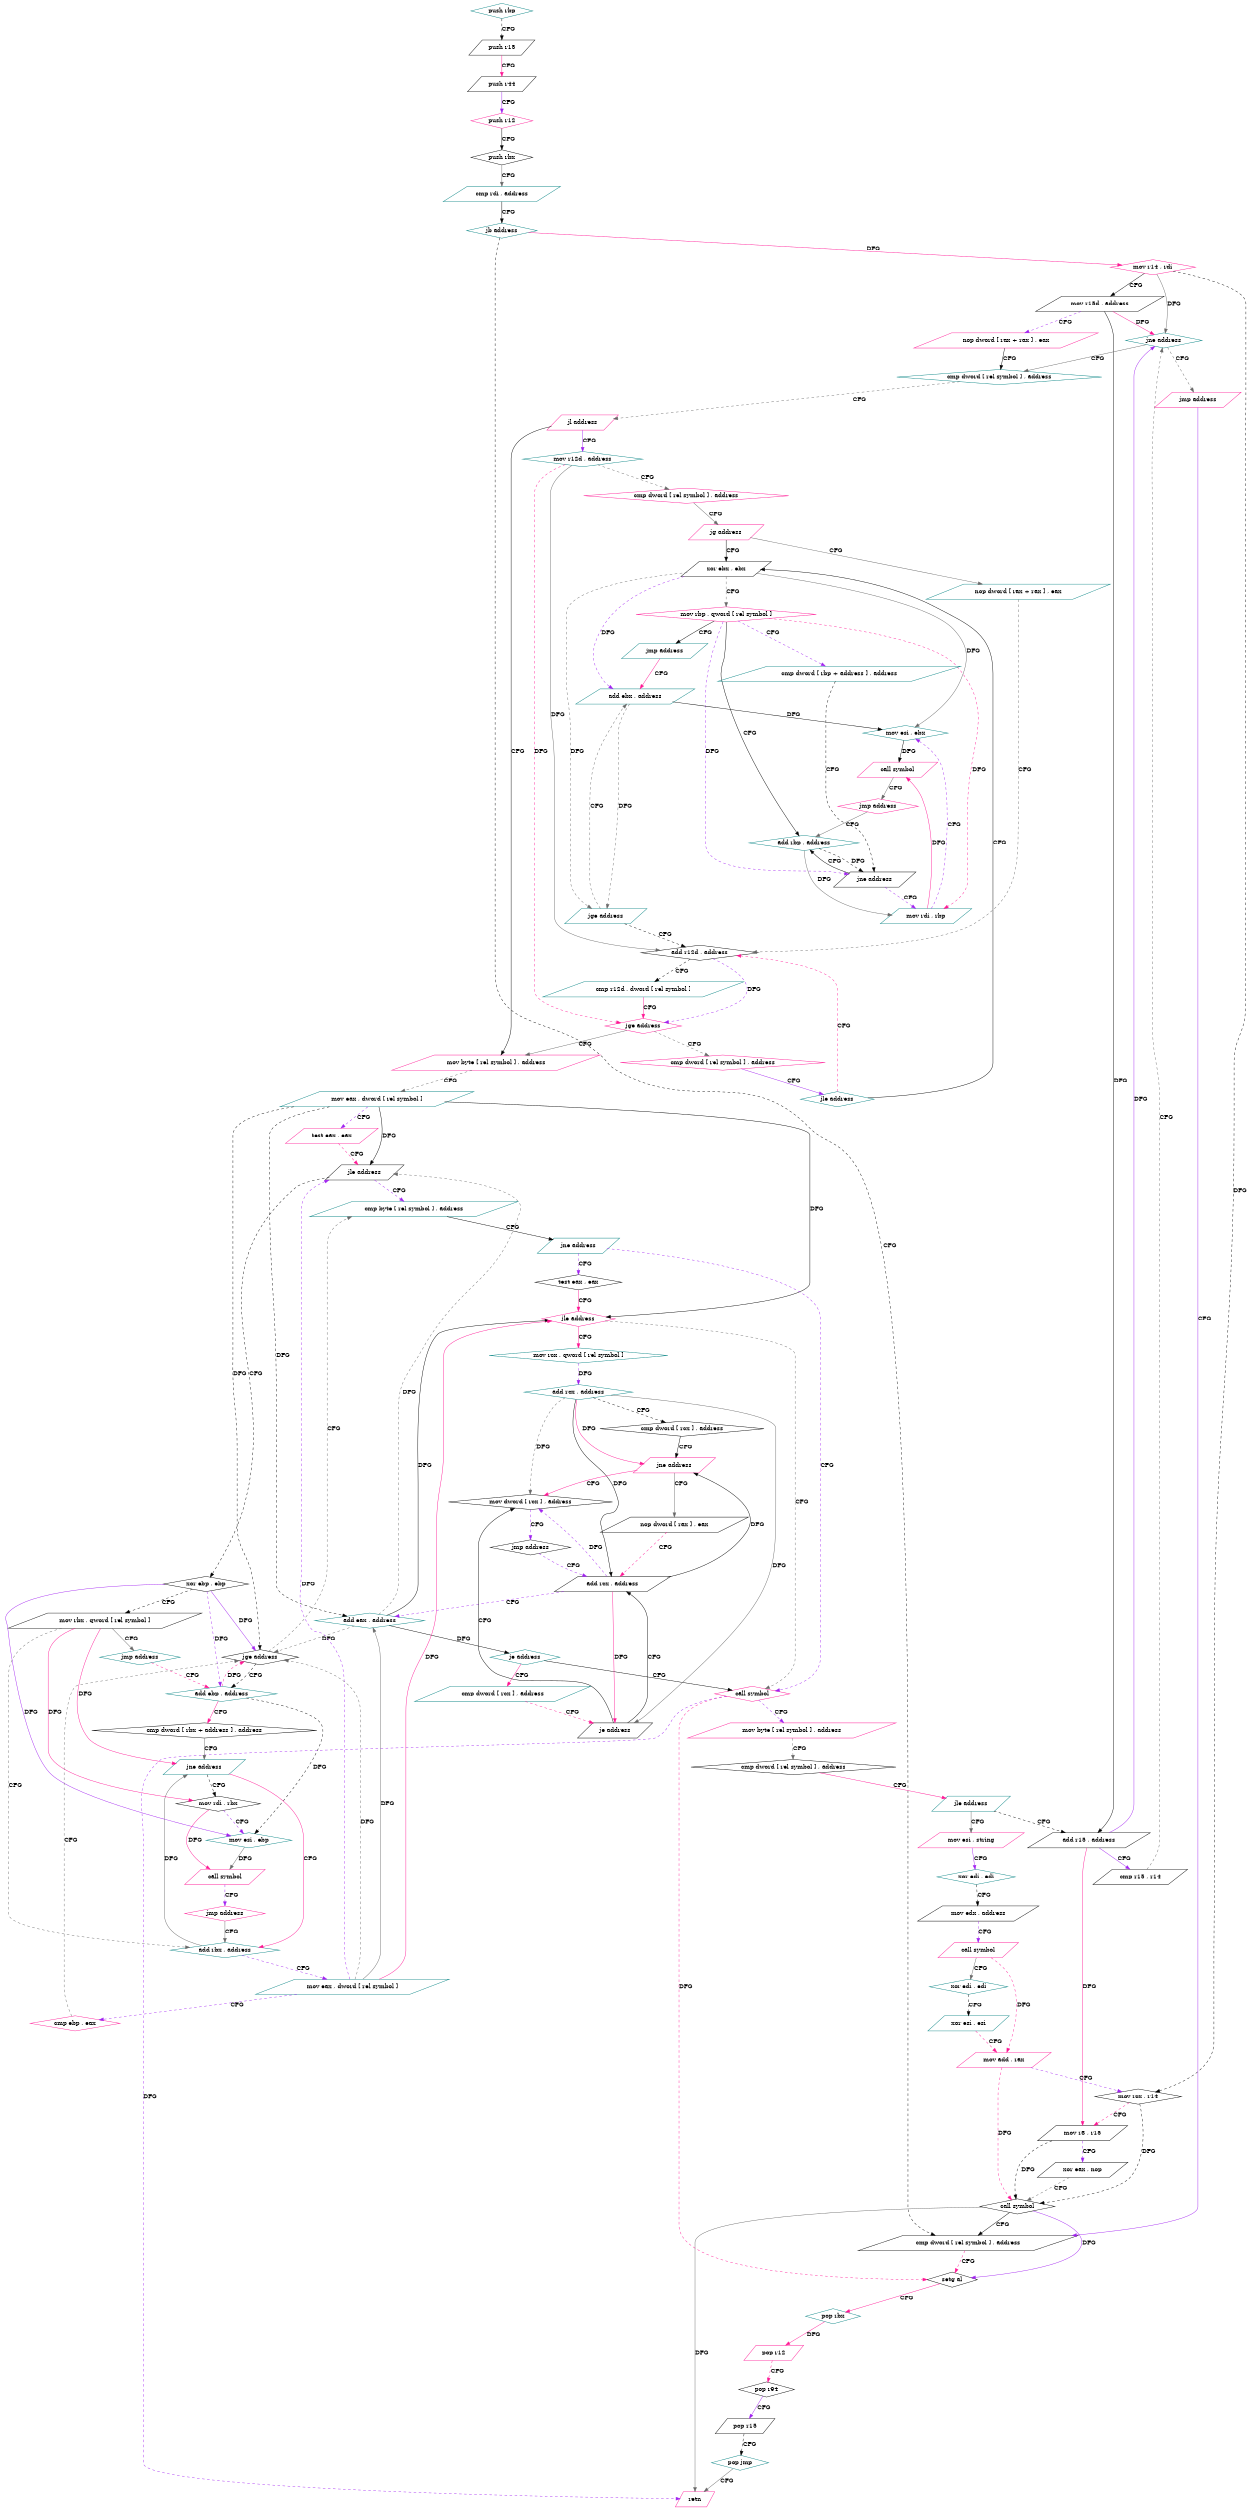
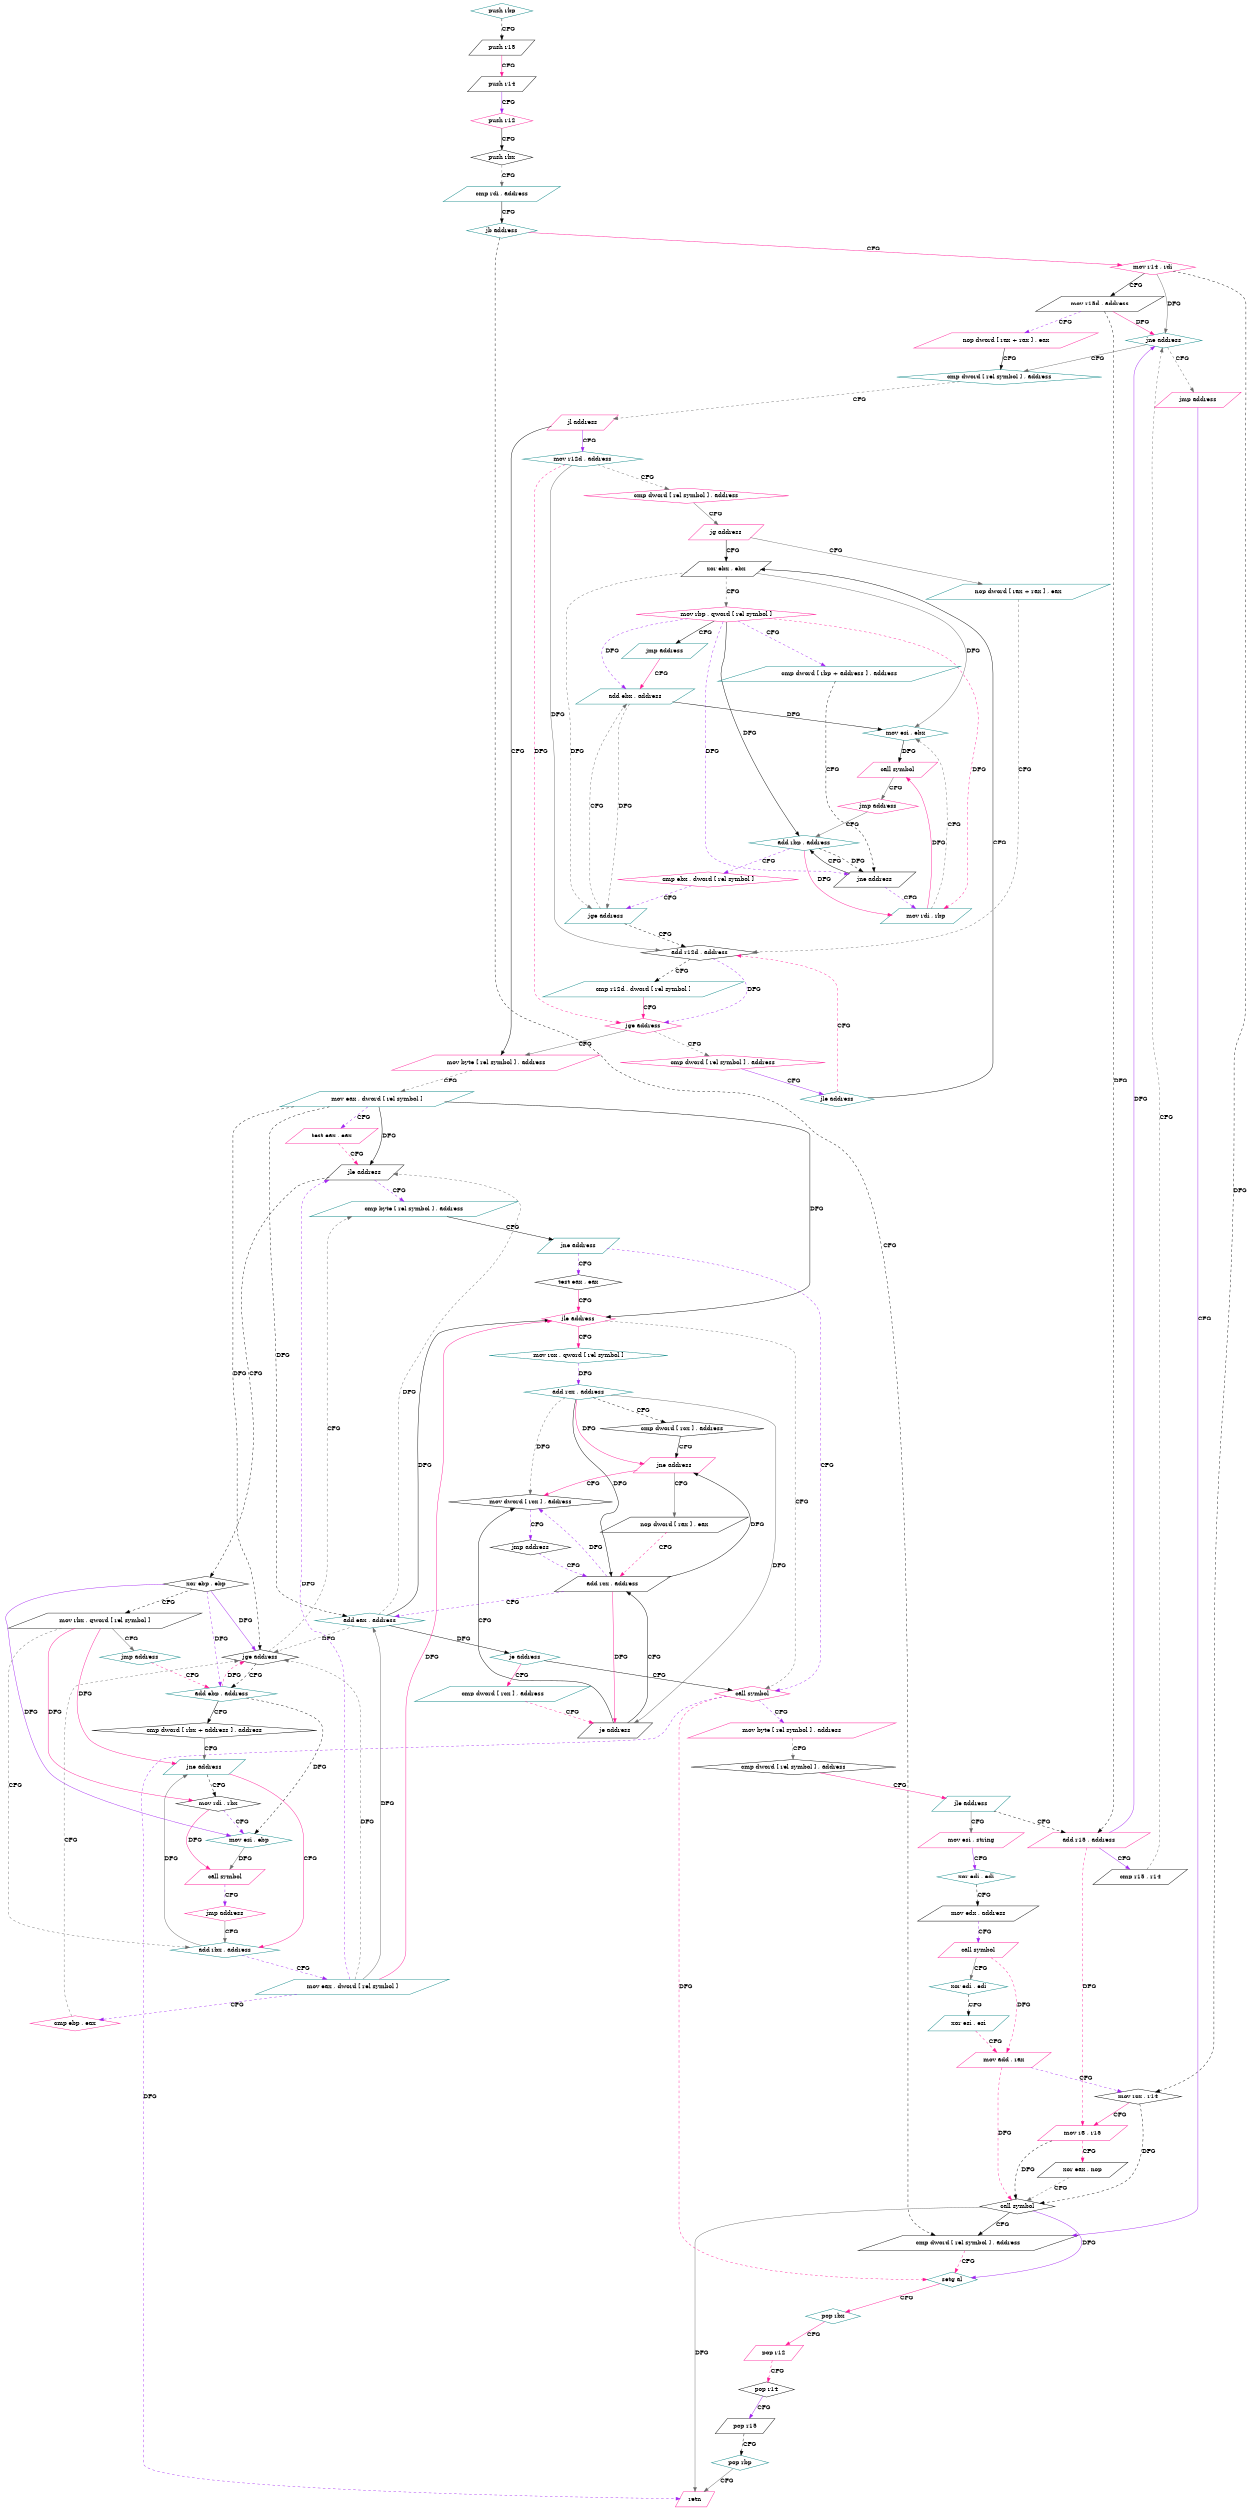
node "push r44": label "push r44" -> "push r14"
edge "push rbx" -> "cmp rdi , address": style solid -> dashed
edge "jb address" -> "mov r14 , rdi": label "DFG" -> "CFG"
edge "xor ebx , ebx" -> "add ebx , address": now "mov rbp , qword [ rel symbol ]" -> "add ebx , address"
edge "mov rbp , qword [ rel symbol ]" -> "add rbp , address": label "CFG" -> "DFG"
edge "mov rdi , rbp" -> "mov esi , ebx": color purple -> gray40
node "cmp ebx , dword [ rel symbol ]": added
edge "add rbp , address" -> "mov rdi , rbp": color gray40 -> deeppink
edge "mov r15d , address" -> "add r15 , address": style solid -> dashed
edge "add ebp , address" -> "cmp dword [ rbx + address ] , address": color deeppink -> black
node "add r15 , address": color black -> deeppink
edge "add r15 , address" -> "mov r8 , r15": style solid -> dashed
edge "mov rcx , r14" -> "mov r8 , r15": style dashed -> solid
node "mov r8 , r15": color black -> deeppink
edge "mov r8 , r15" -> "xor eax , nop": color purple -> deeppink
node "setg al": color black -> teal
edge "pop rbx" -> "pop r12": label "DFG" -> "CFG"
node "pop r94": label "pop r94" -> "pop r14"
node "pop jmp": label "pop jmp" -> "pop rbp"
